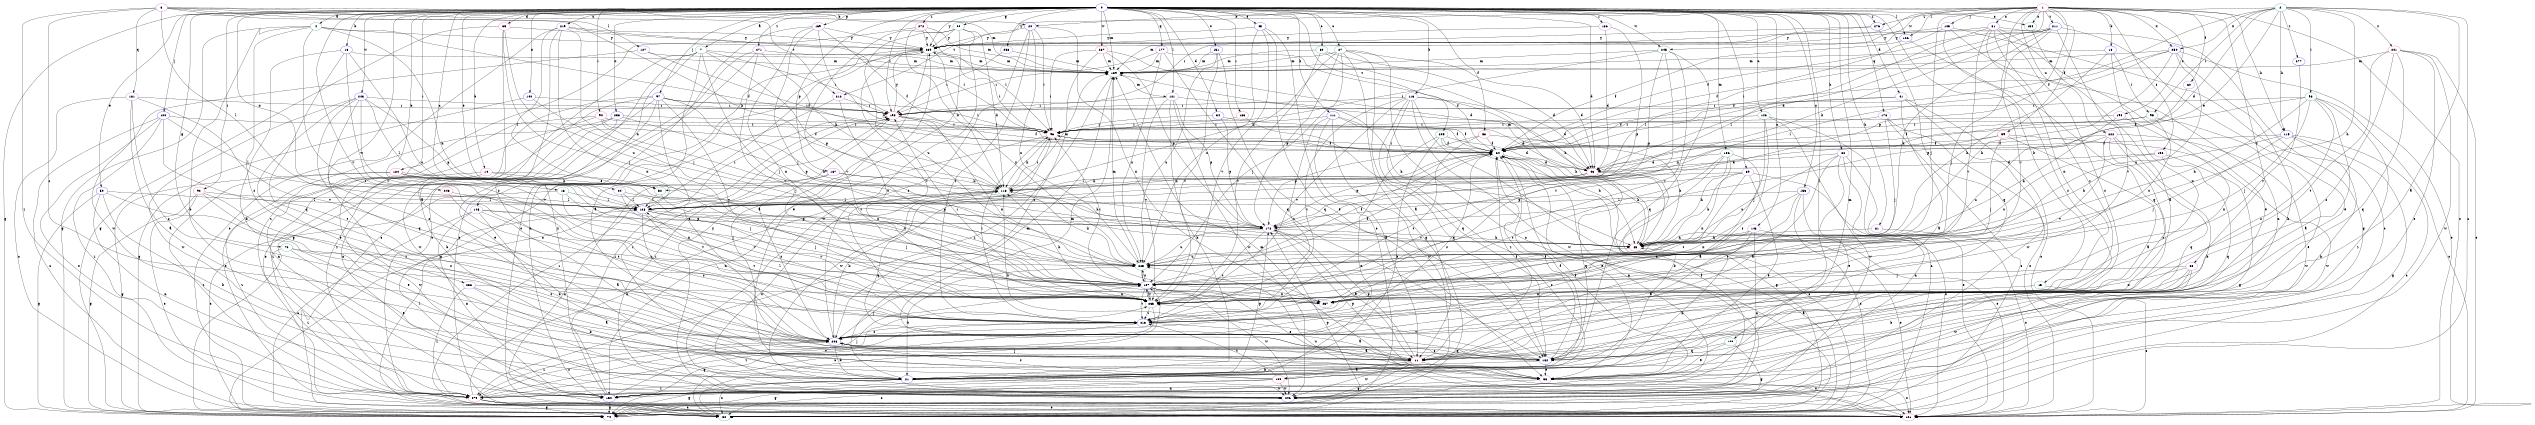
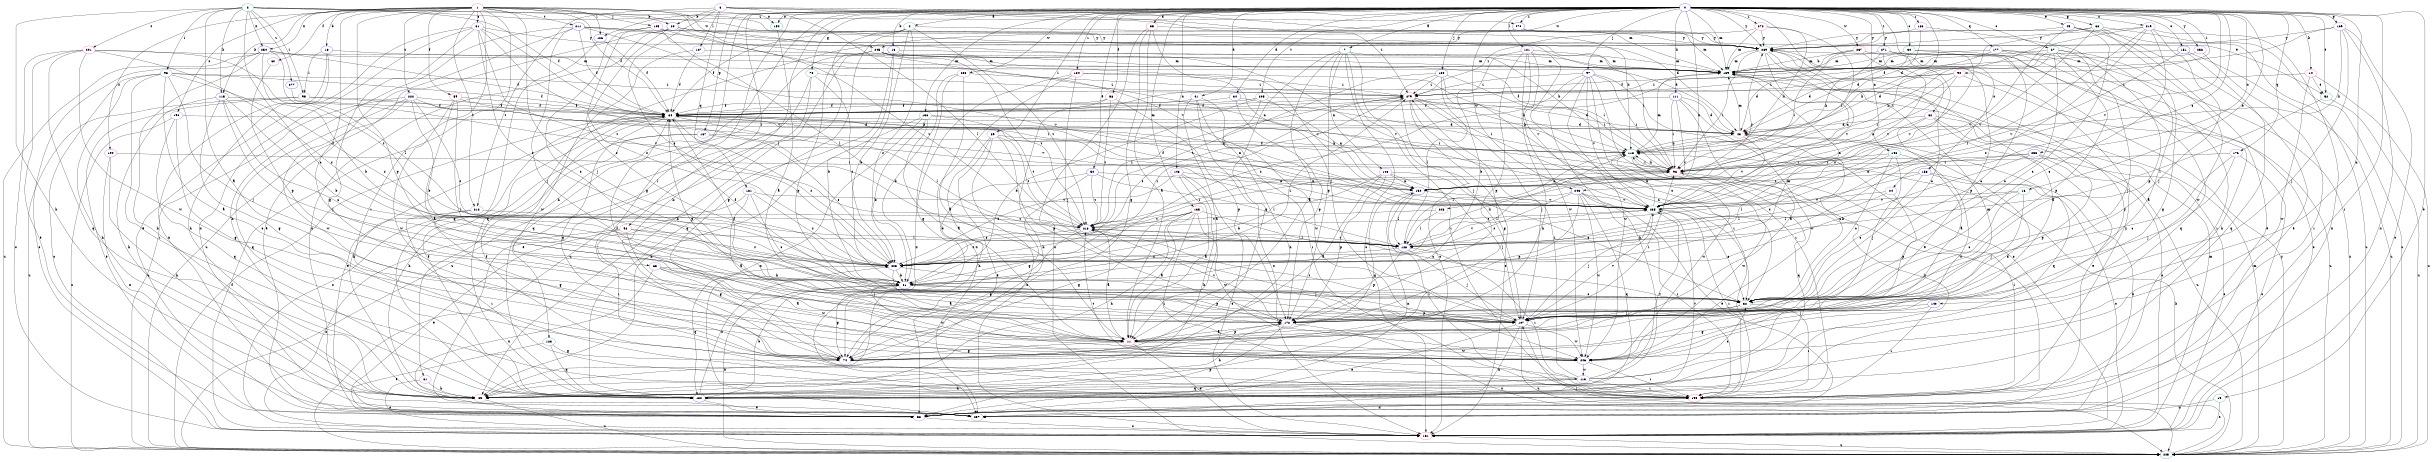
edge "139" -> "121": reversed
node "183": removed
edge "153" -> "213": now "153" -> "243"
edge "113" -> "246": reversed
edge "11" -> "135": reversed
